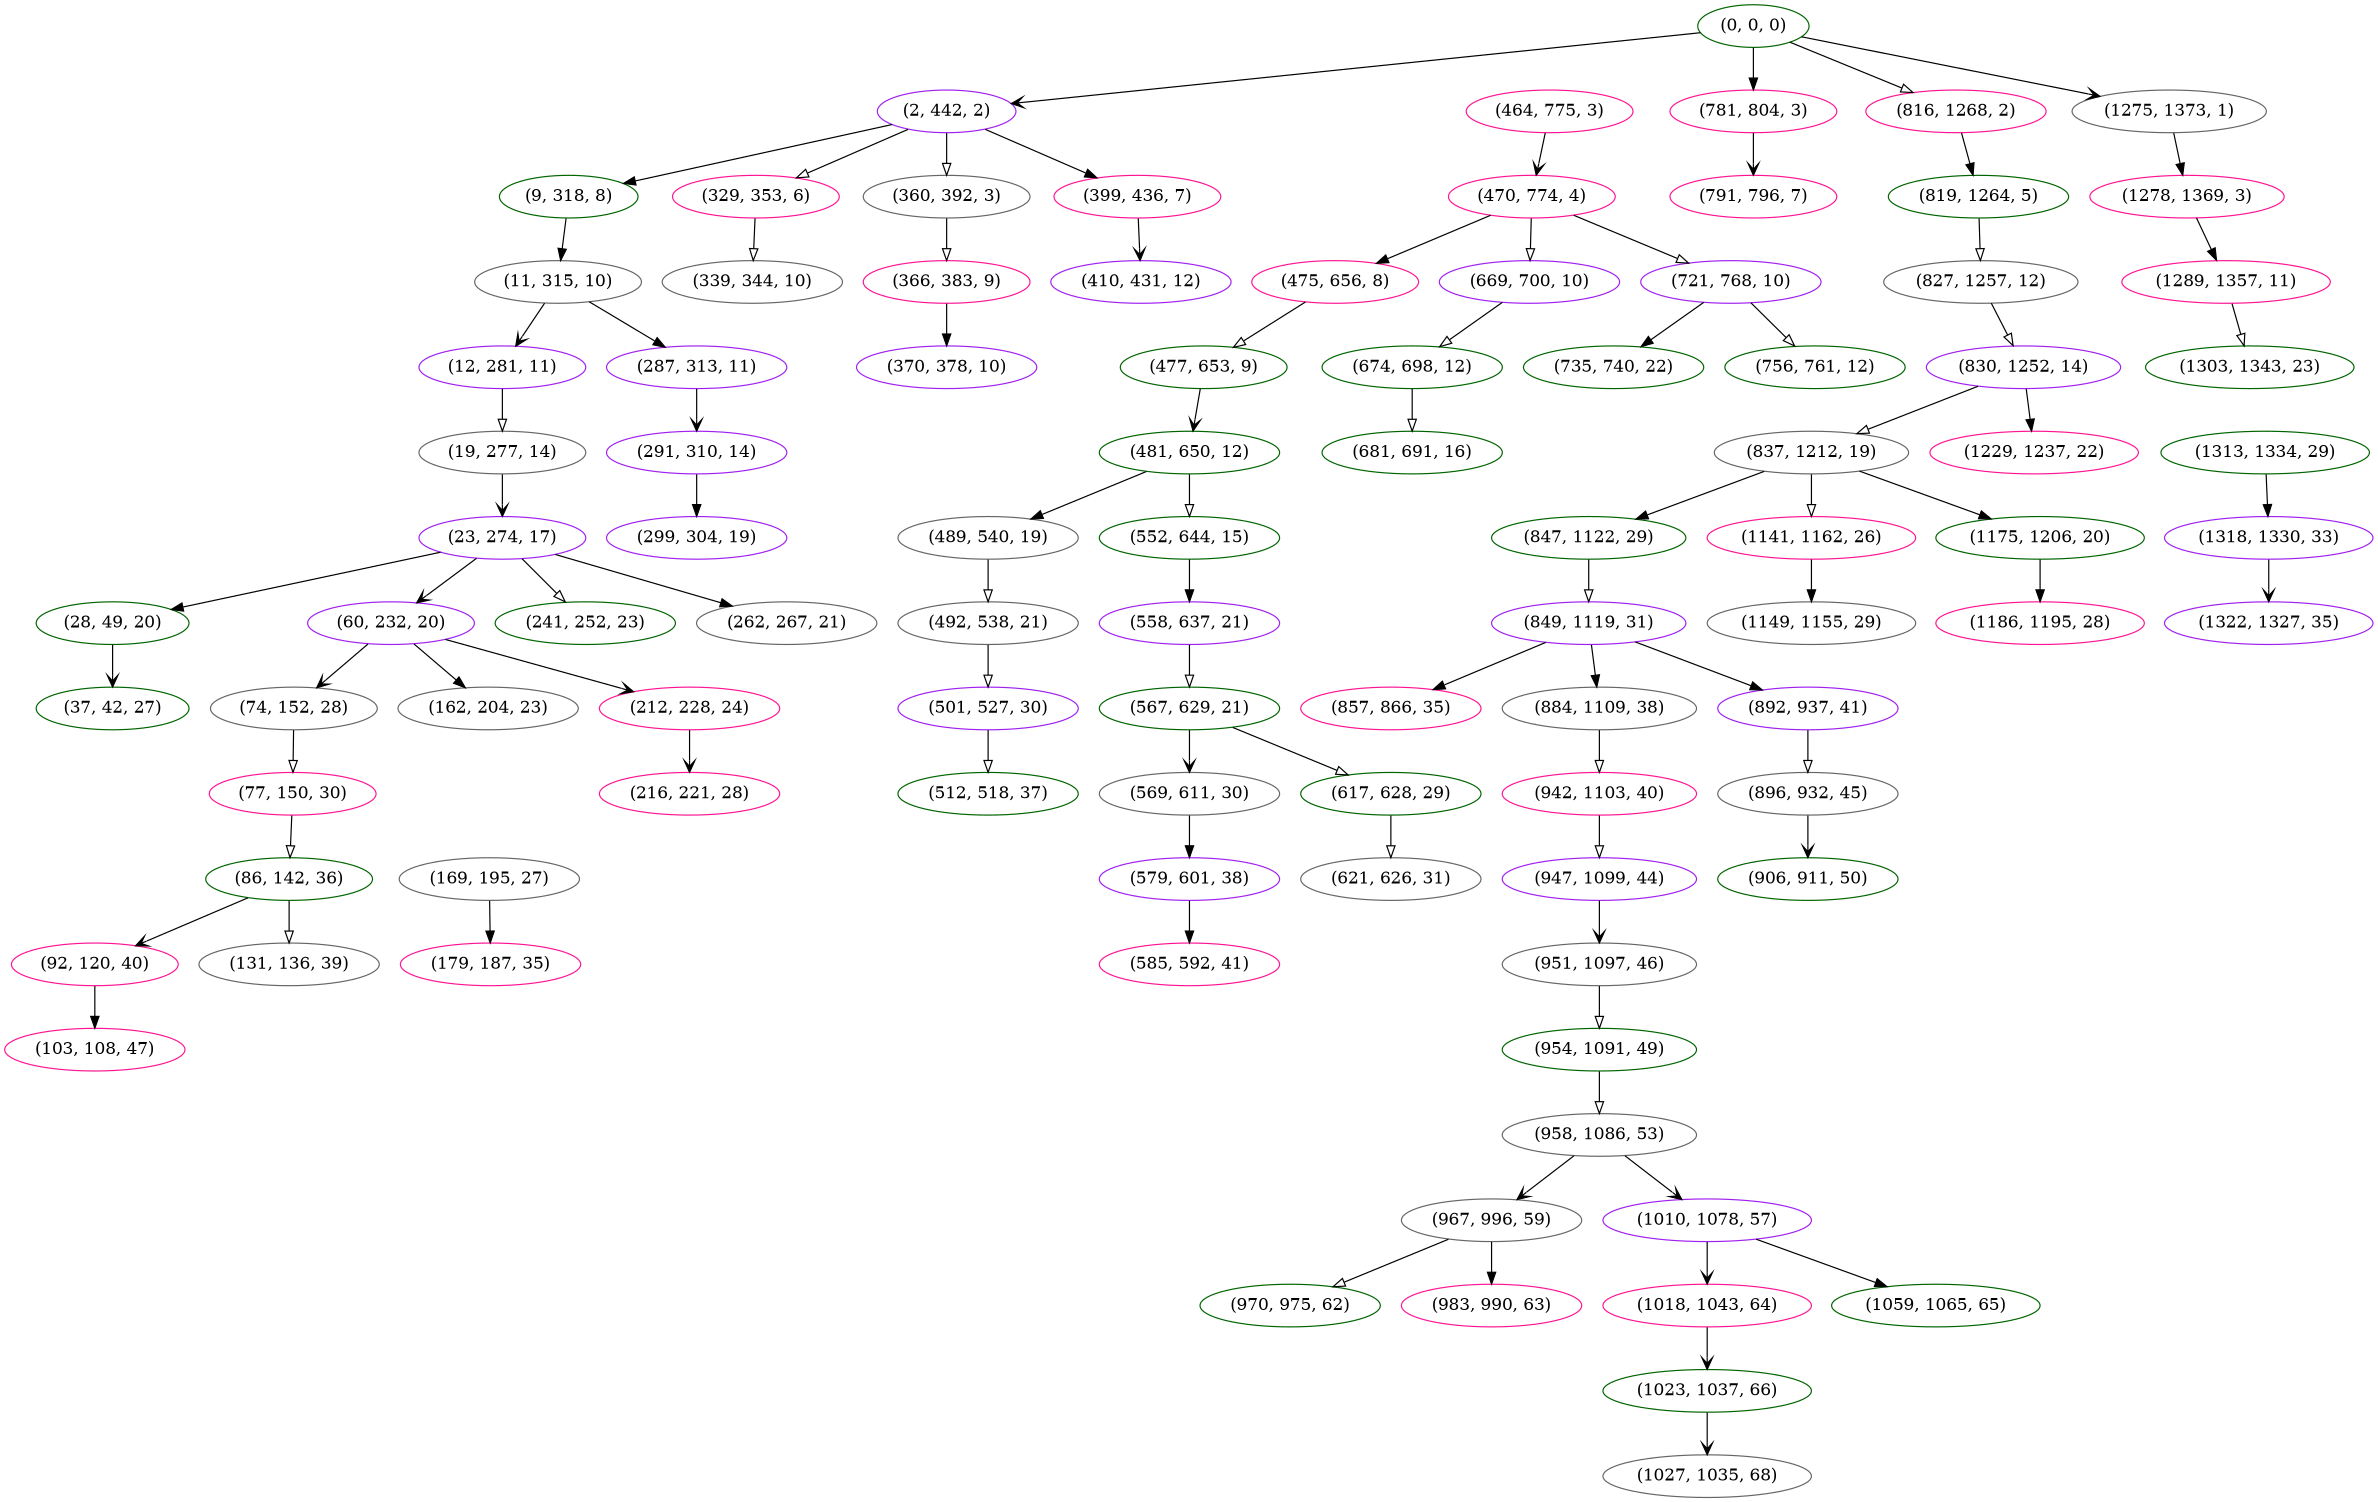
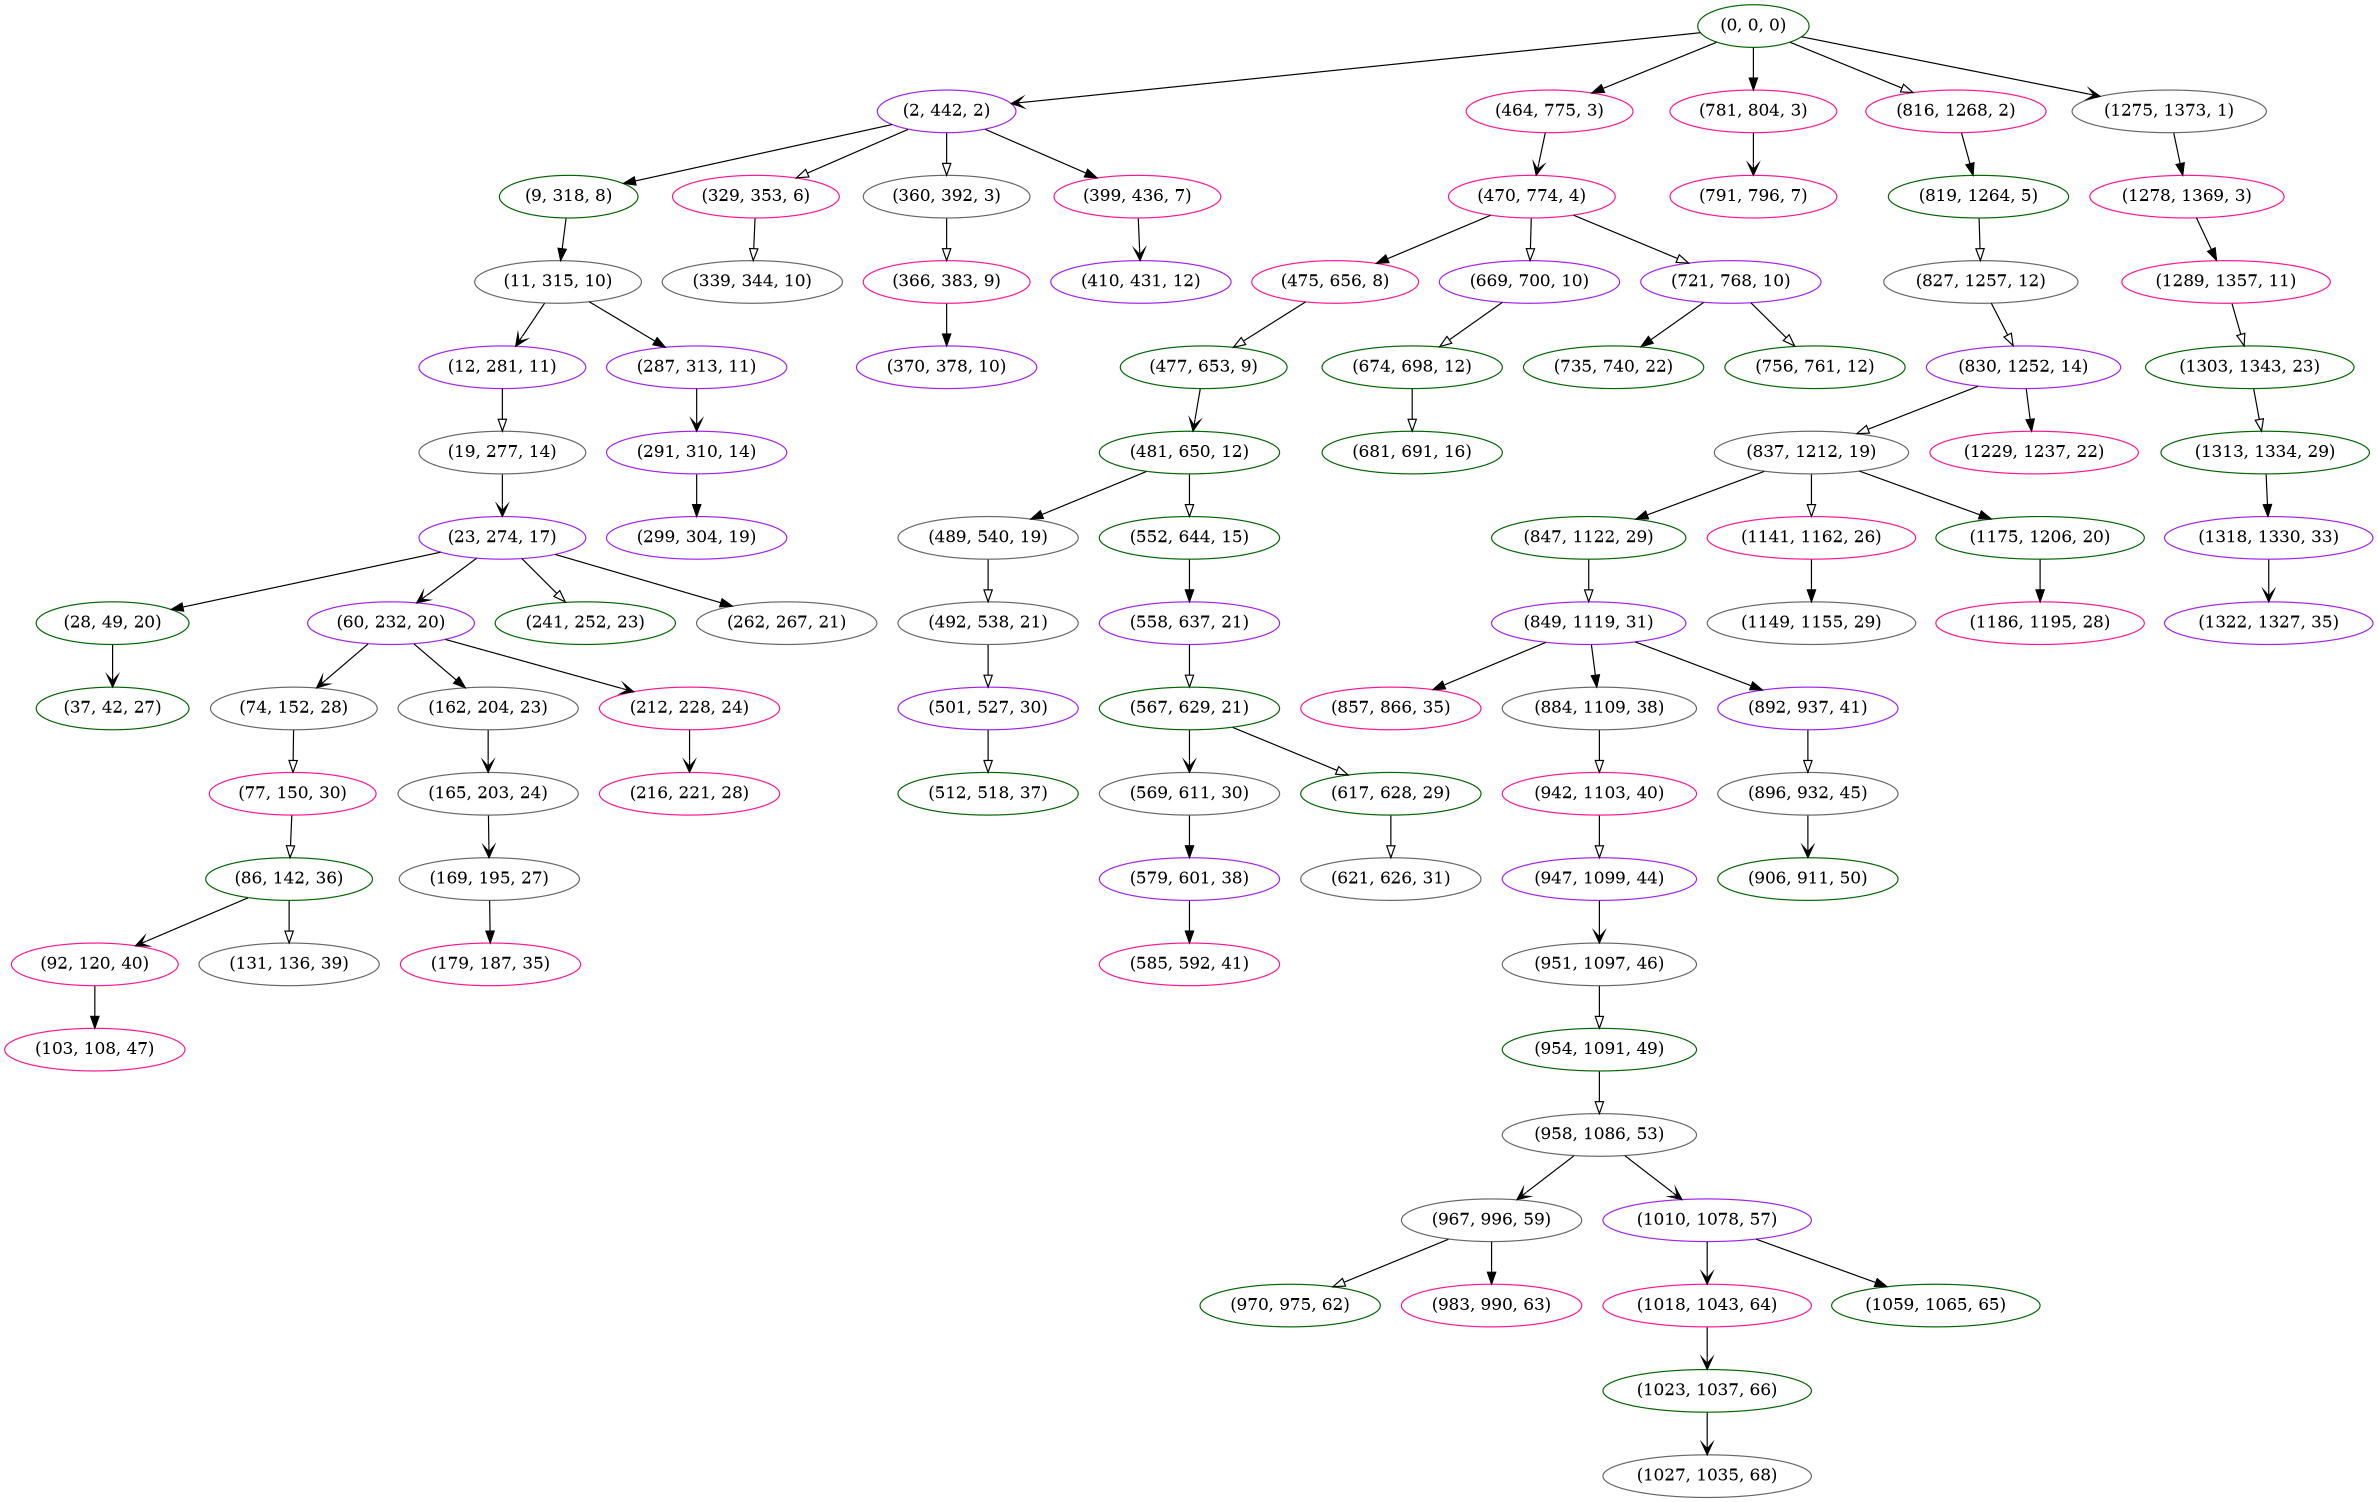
edge "(0, 0, 0)" -> "(464, 775, 3)": added
edge "(1303, 1343, 23)" -> "(1313, 1334, 29)": added
node "(165, 203, 24)": added
